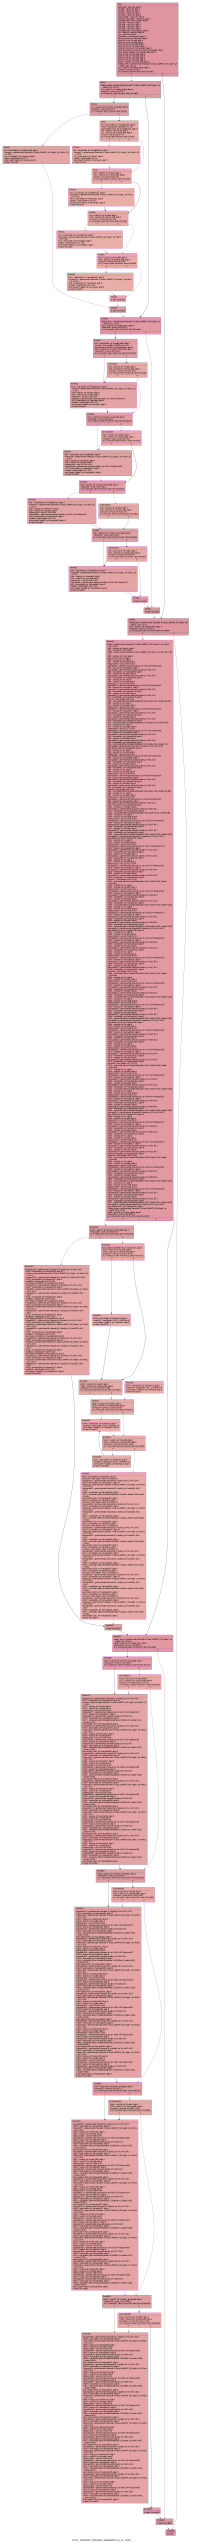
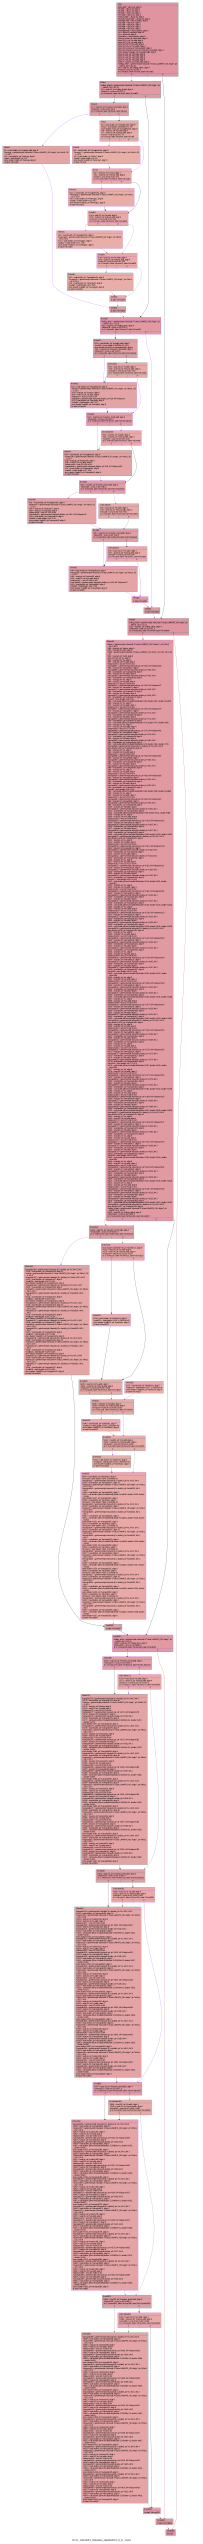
edge "if.then233:" -> "if.then229:": now "if.then233:" -> "if.end235:"
